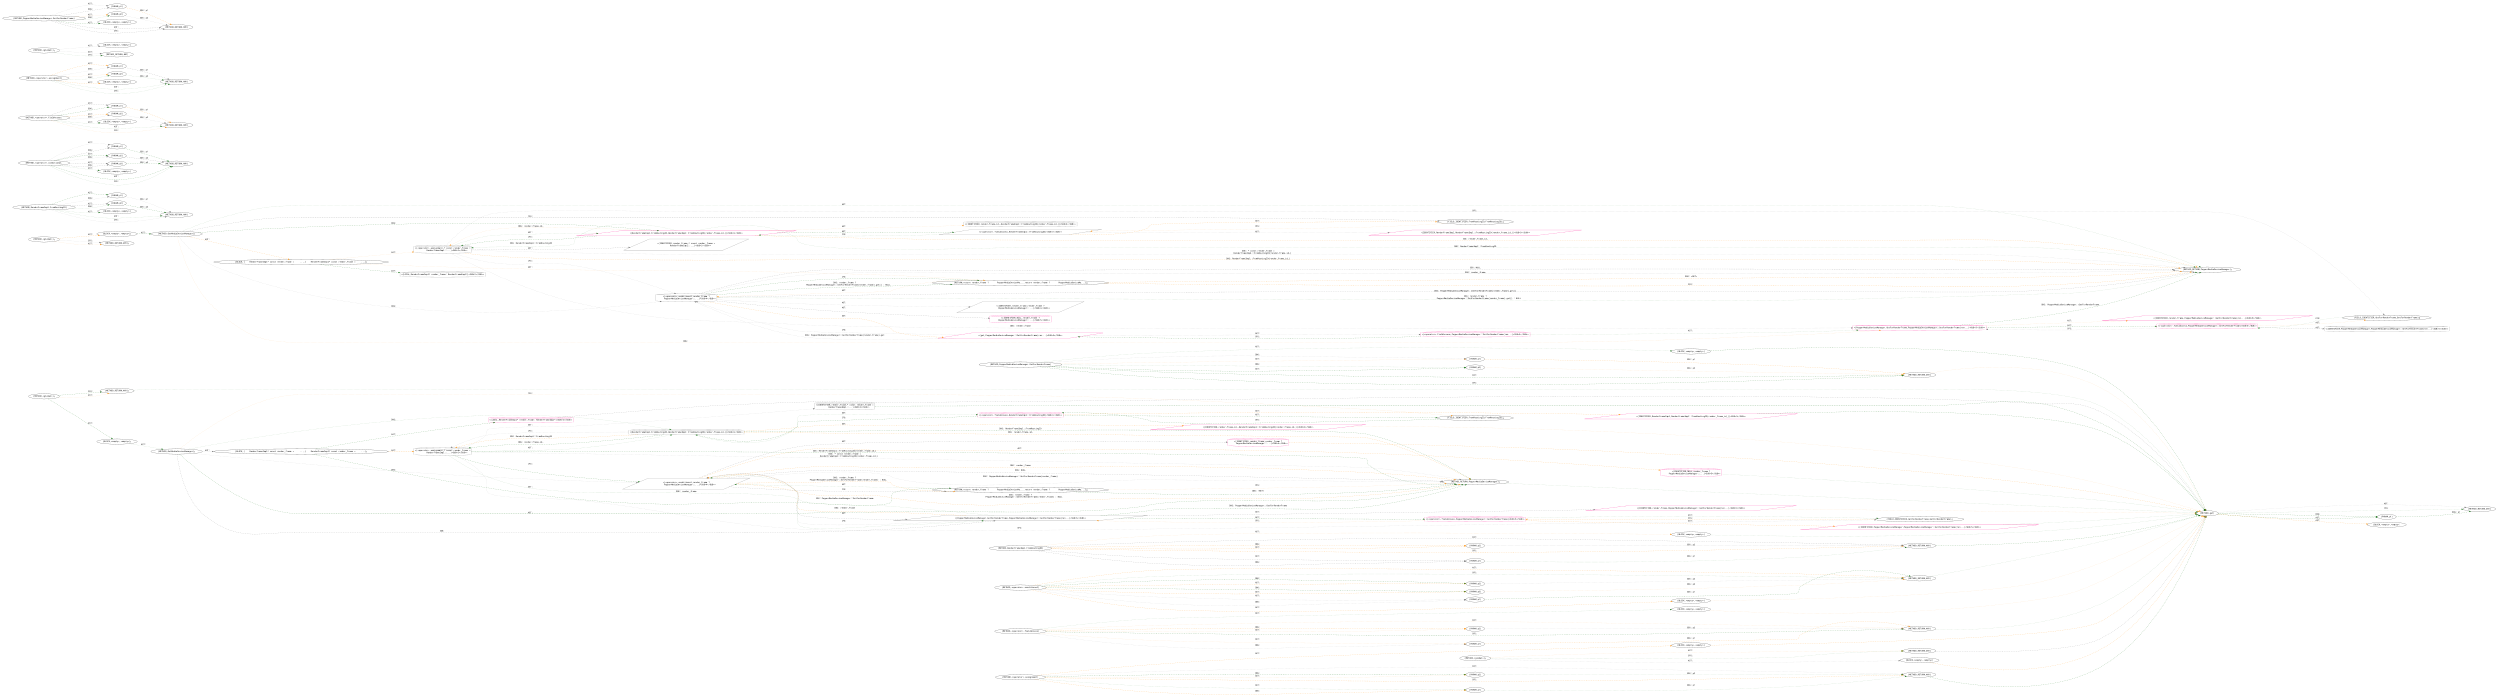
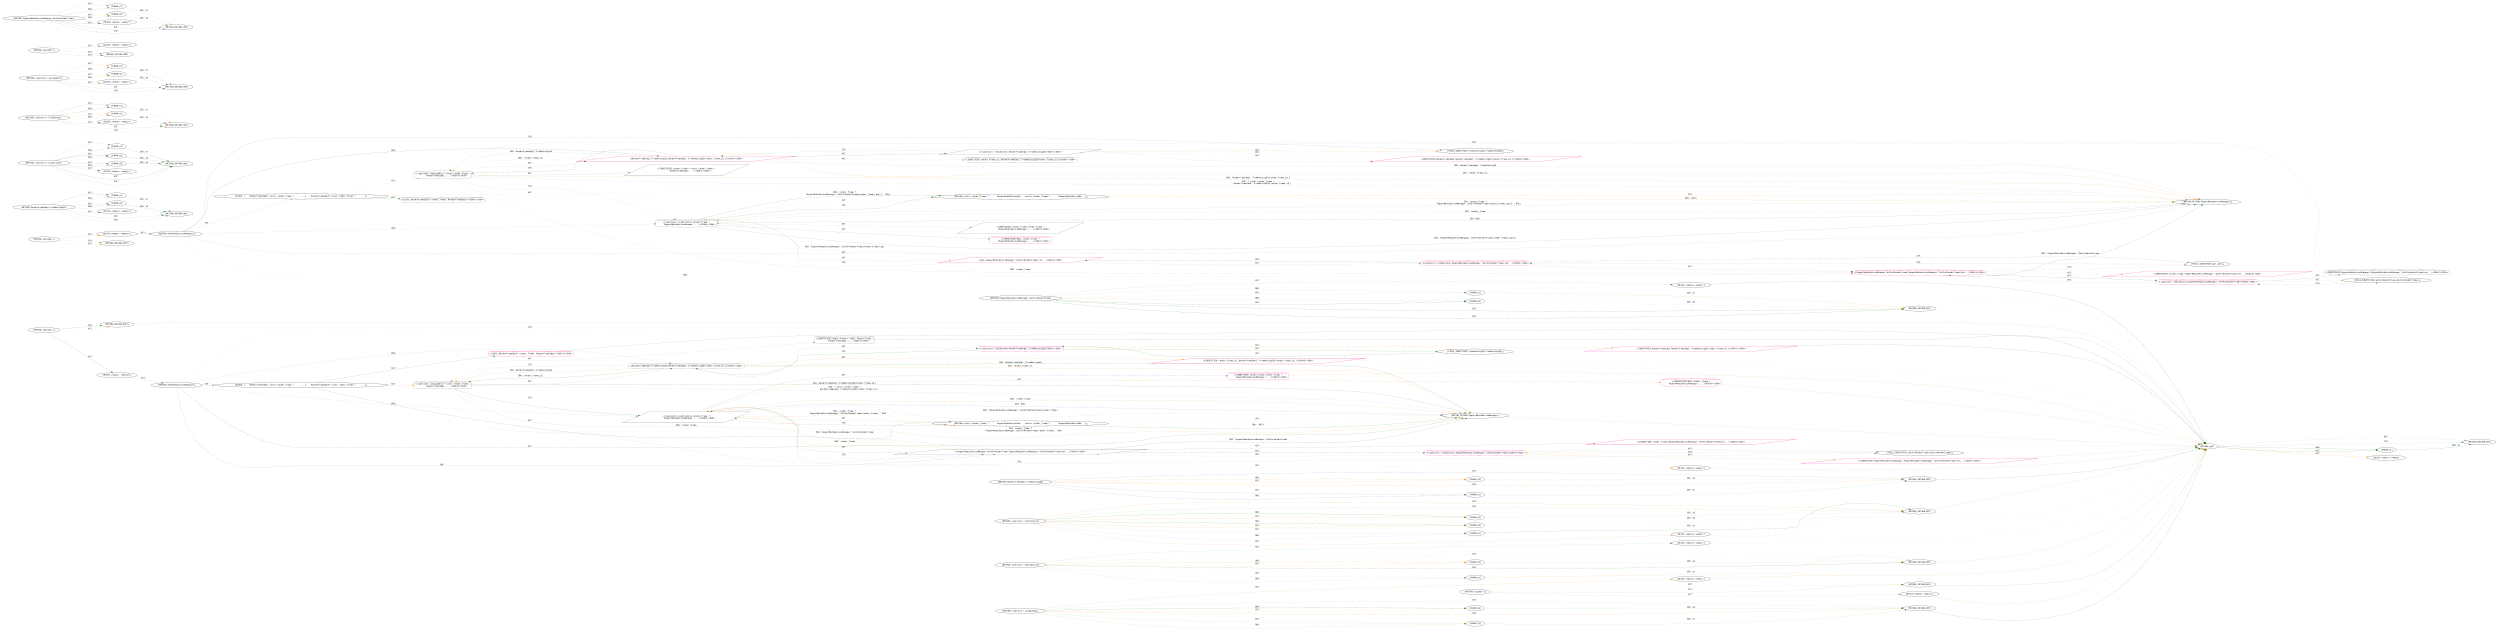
node "(FIELD_IDENTIFIER,get,get)": added
